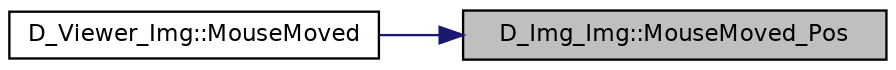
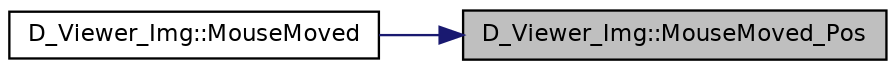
node "D_Img_Img::MouseMoved_Pos": label "D_Img_Img::MouseMoved_Pos" -> "D_Viewer_Img::MouseMoved_Pos"
